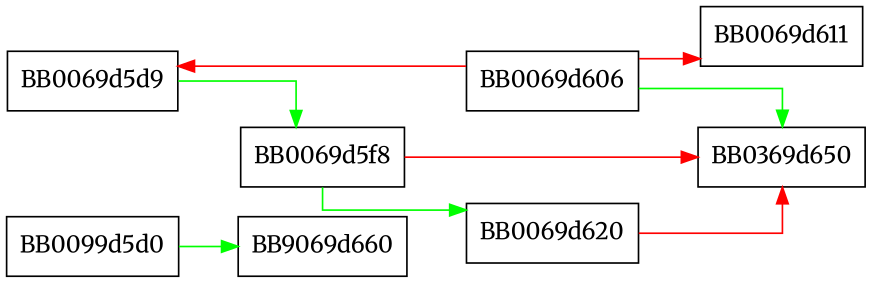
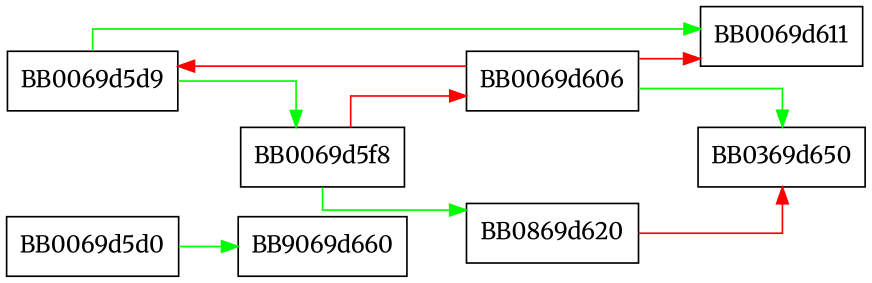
edge "BB0069d5d9" -> "BB0069d611": added
edge "BB0069d5f8" -> "BB0369d650": now "BB0069d5f8" -> "BB0069d606"
node "BB0069d620": label "BB0069d620" -> "BB0869d620"
node "BB0099d5d0": label "BB0099d5d0" -> "BB0069d5d0"
